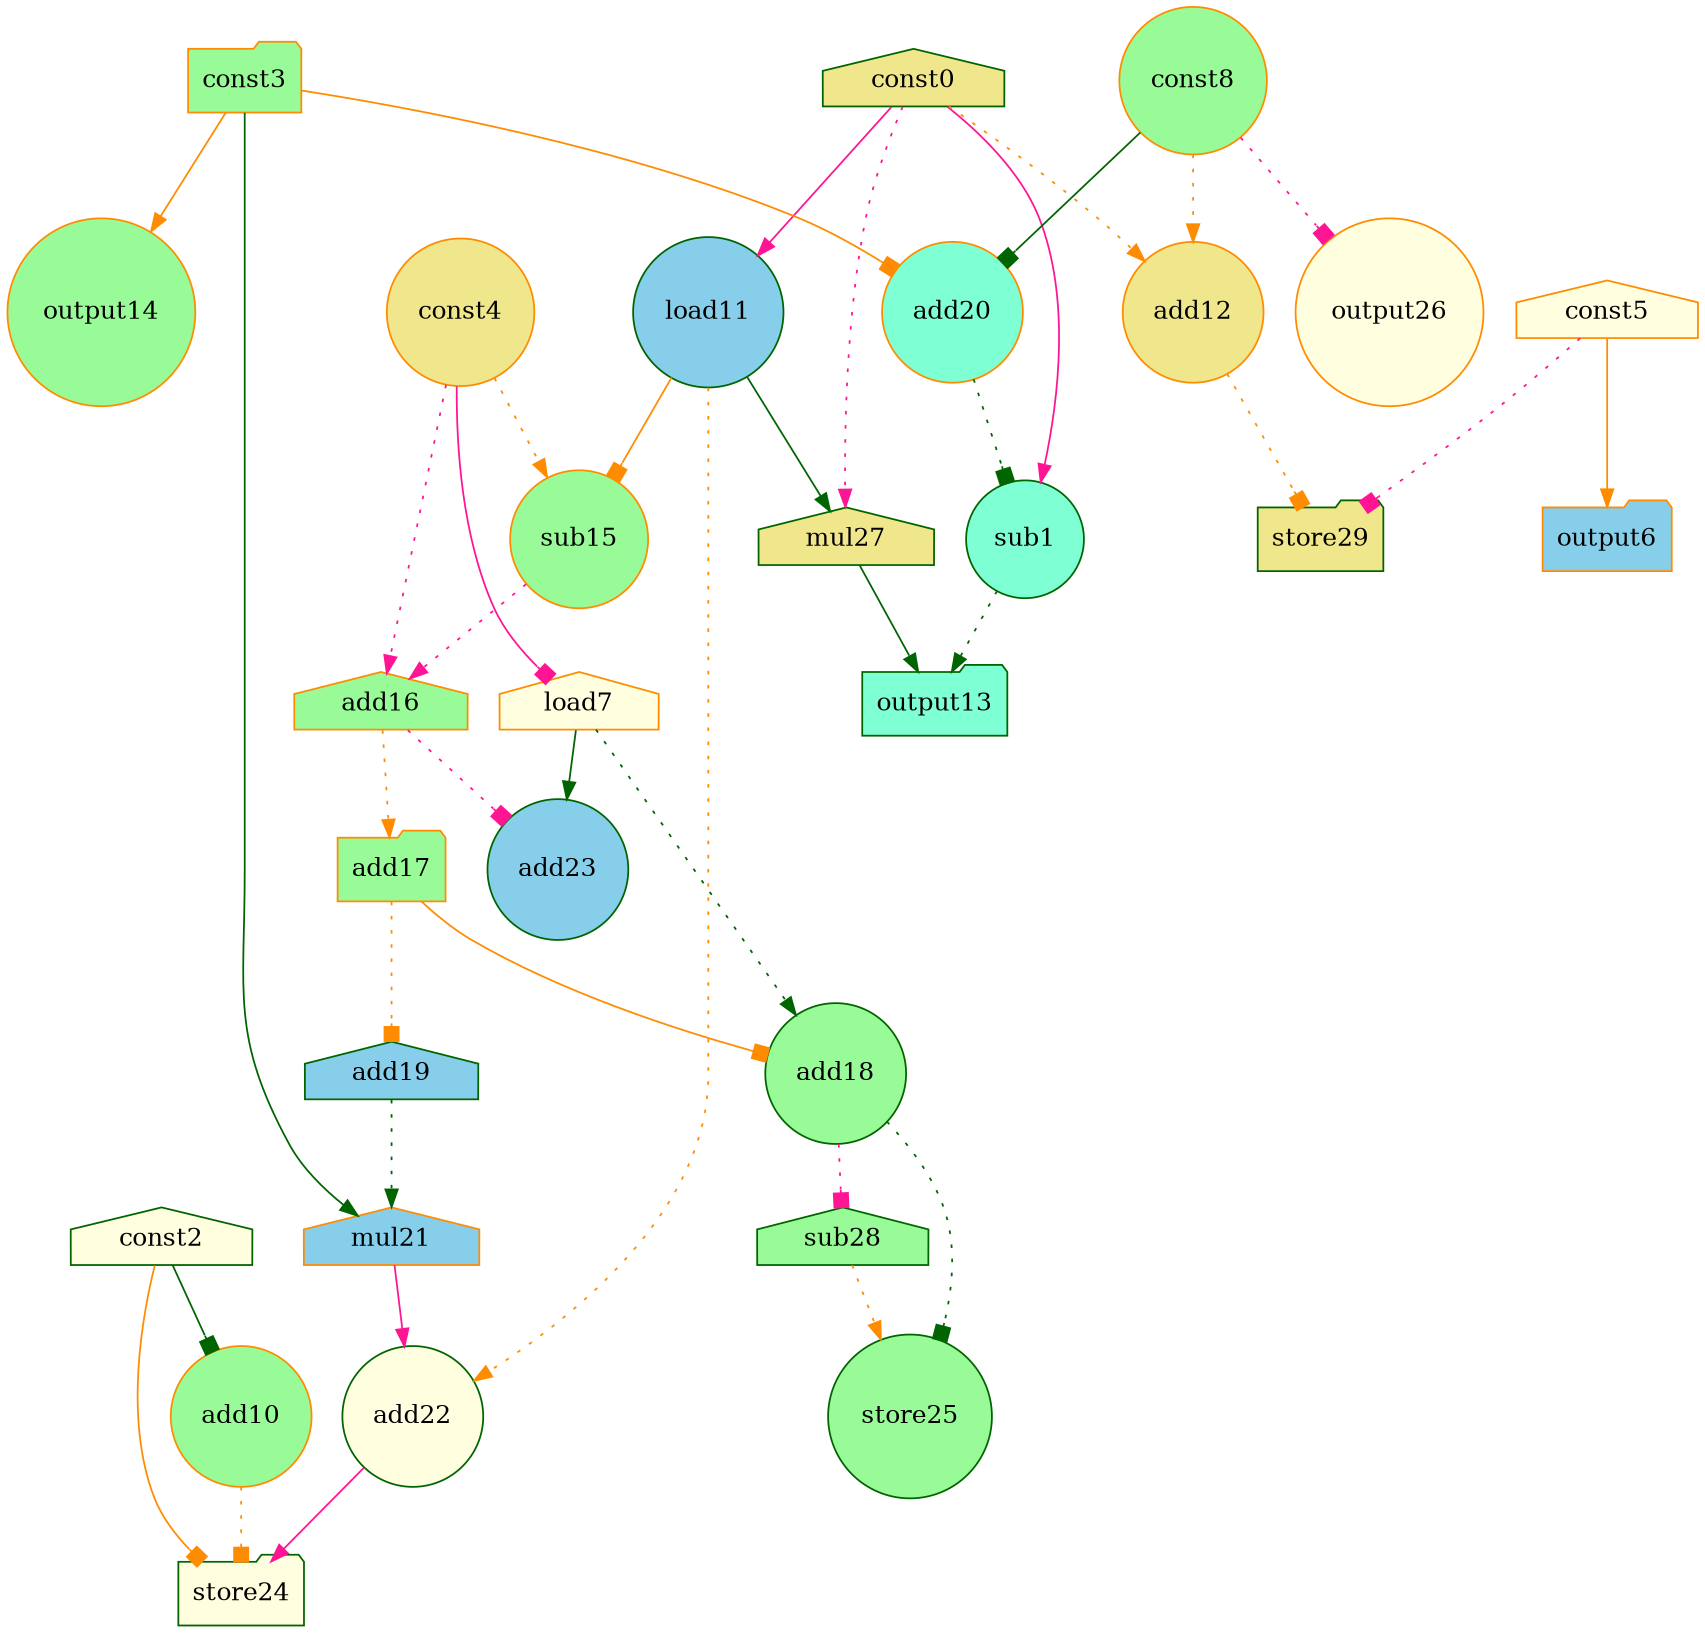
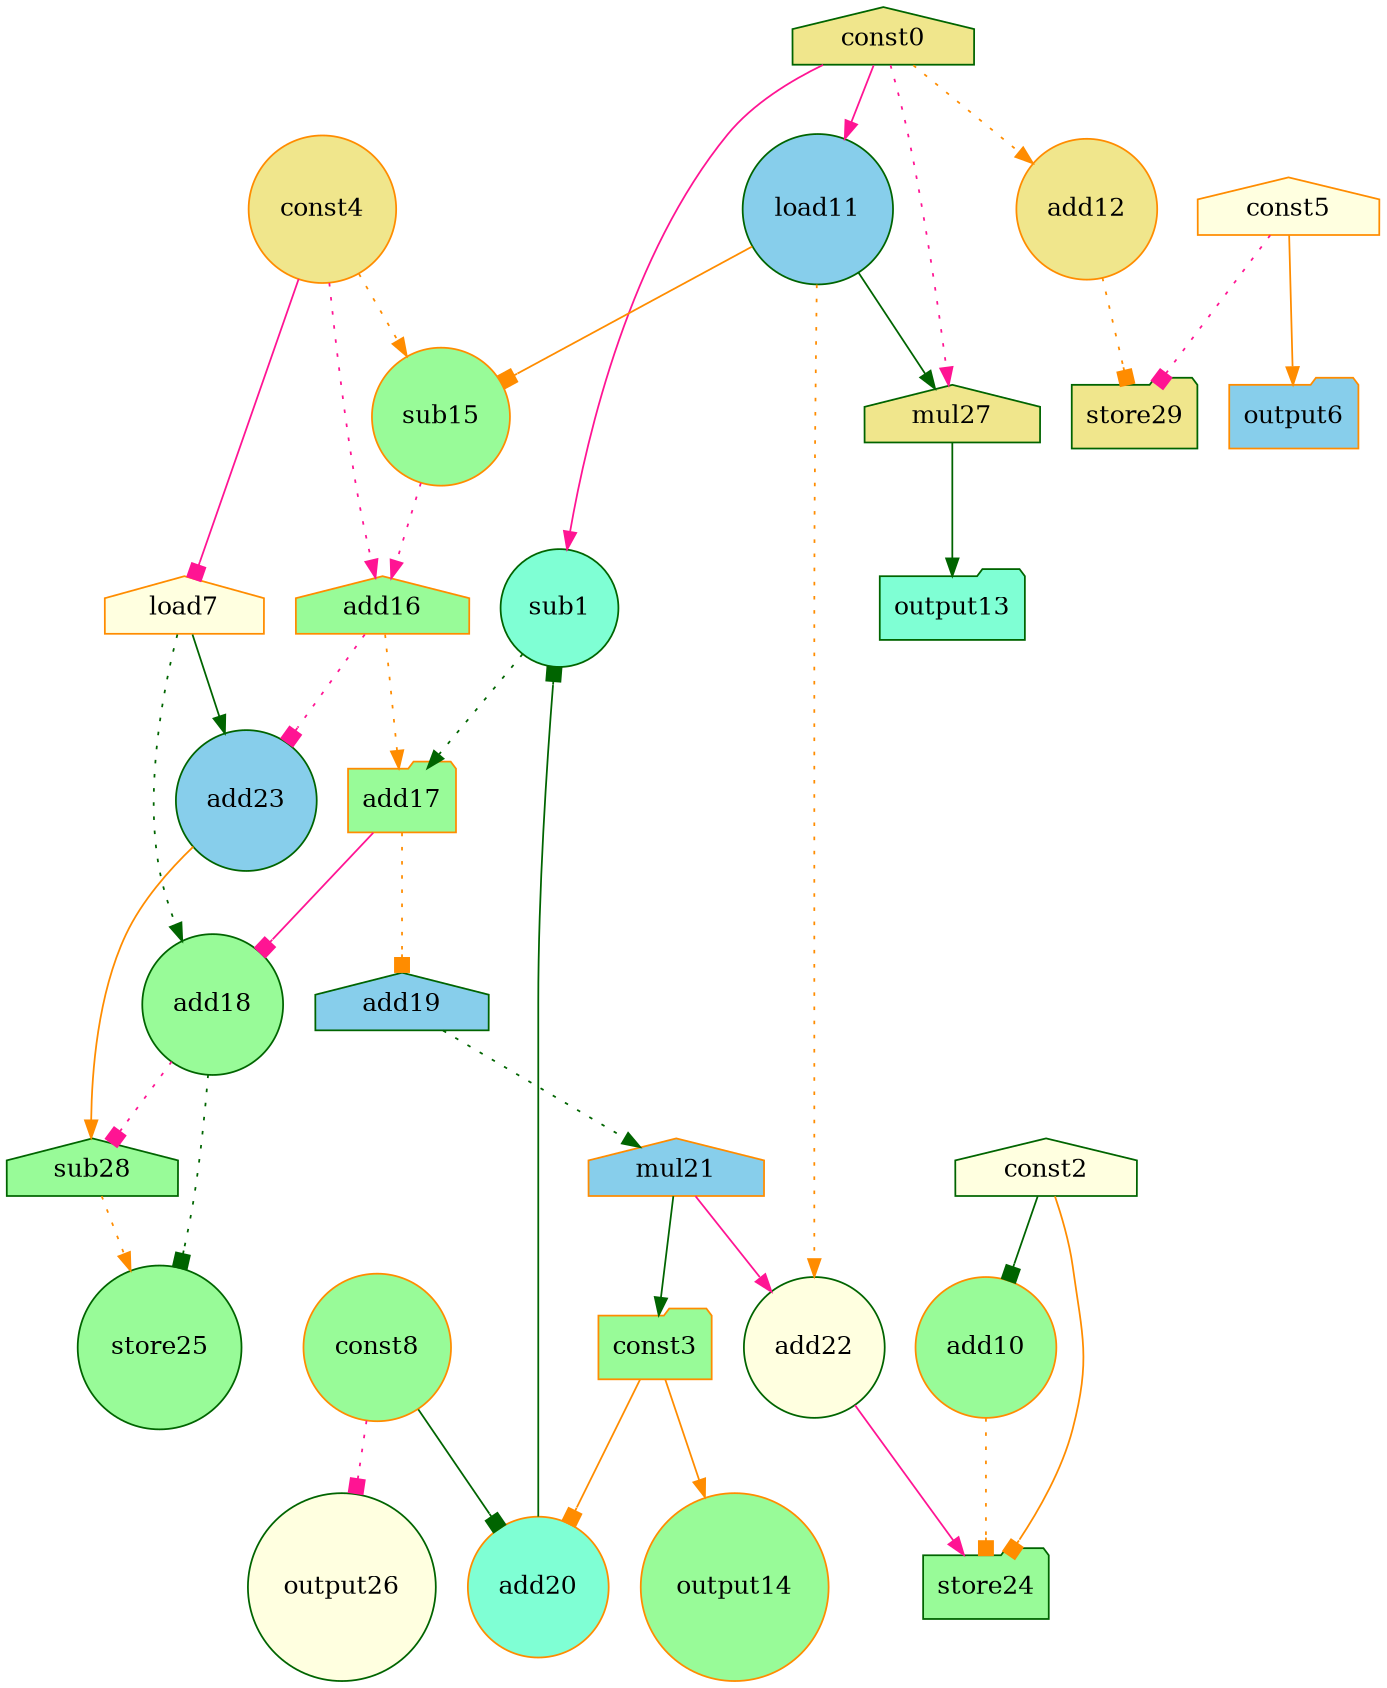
edge "const8" -> "add12": removed
node "output26": color darkorange -> darkgreen
edge "add20" -> "sub1": style dotted -> solid
edge "sub1" -> "output13": now "sub1" -> "add17"
edge "const3" -> "mul21": reversed
edge "add23" -> "sub28": added
edge "add17" -> "add18": color darkorange -> deeppink
node "store24": fillcolor lightyellow -> palegreen
